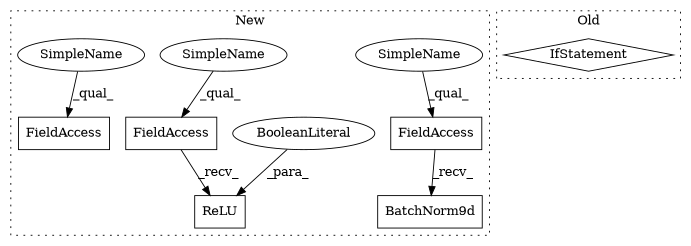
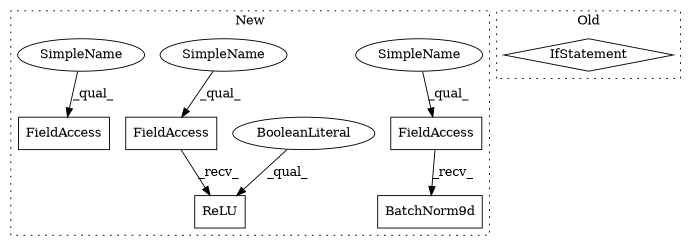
edge "BooleanLiteral" -> "ReLU": label "_para_" -> "_qual_"
